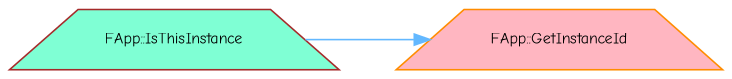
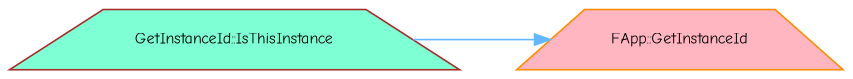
node "FApp::IsThisInstance": label "FApp::IsThisInstance" -> "GetInstanceId::IsThisInstance"
